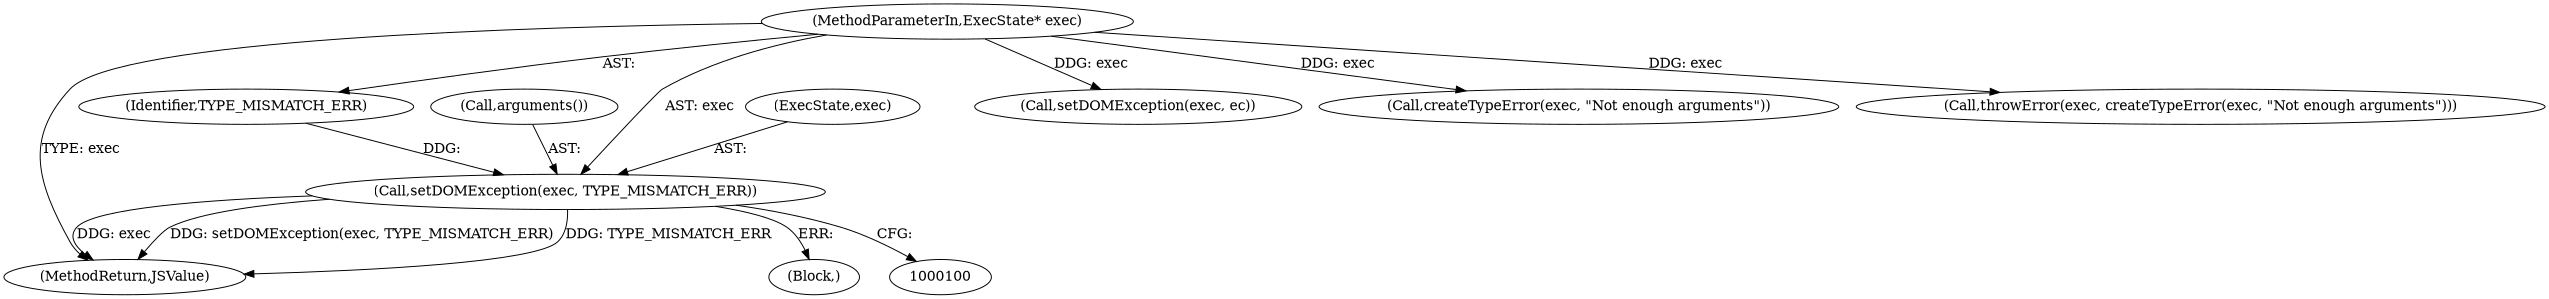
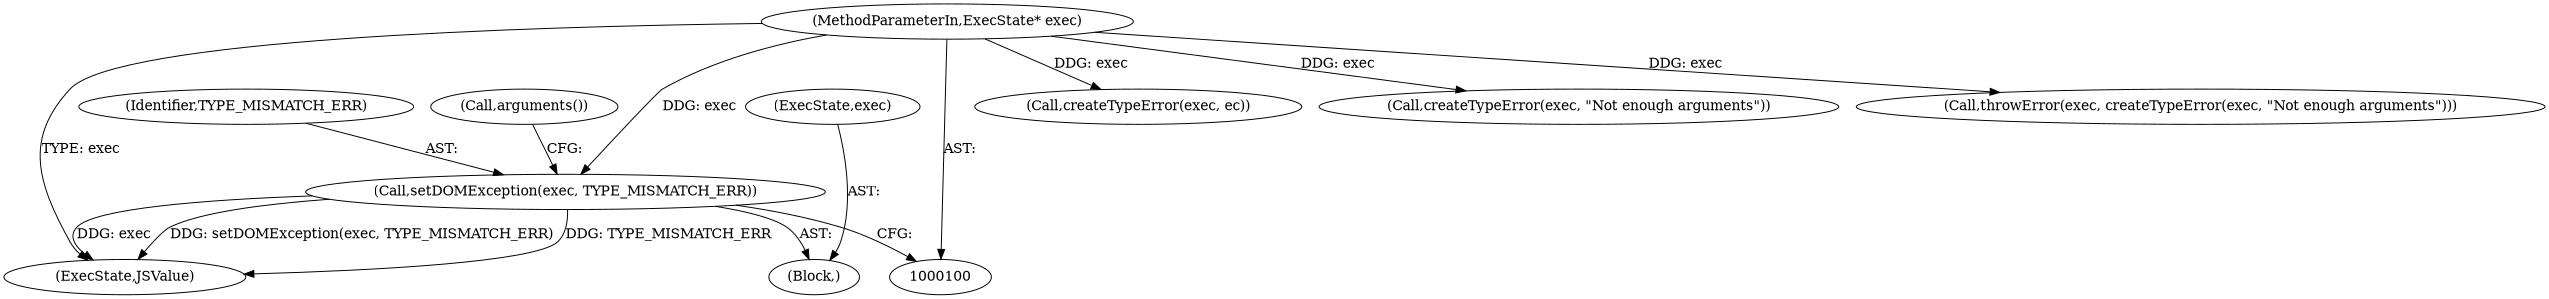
edge "(MethodParameterIn,ExecState* exec)" -> "(Identifier,TYPE_MISMATCH_ERR)": now "(MethodParameterIn,ExecState* exec)" -> "1000100"
edge "(MethodParameterIn,ExecState* exec)" -> "(Call,setDOMException(exec, TYPE_MISMATCH_ERR))": label "AST: exec" -> "DDG: exec"
node "(Call,setDOMException(exec, ec))": label "(Call,setDOMException(exec, ec))" -> "(Call,createTypeError(exec, ec))"
edge "(ExecState,exec)" -> "(Call,setDOMException(exec, TYPE_MISMATCH_ERR))": now "(ExecState,exec)" -> "(Block,)"
edge "(Identifier,TYPE_MISMATCH_ERR)" -> "(Call,setDOMException(exec, TYPE_MISMATCH_ERR))": label "DDG: " -> "AST: "
edge "(Call,arguments())" -> "(Call,setDOMException(exec, TYPE_MISMATCH_ERR))": label "AST: " -> "CFG: "
edge "(Call,setDOMException(exec, TYPE_MISMATCH_ERR))" -> "(Block,)": label "ERR: " -> "AST: "
node "(MethodReturn,JSValue)": label "(MethodReturn,JSValue)" -> "(ExecState,JSValue)"
